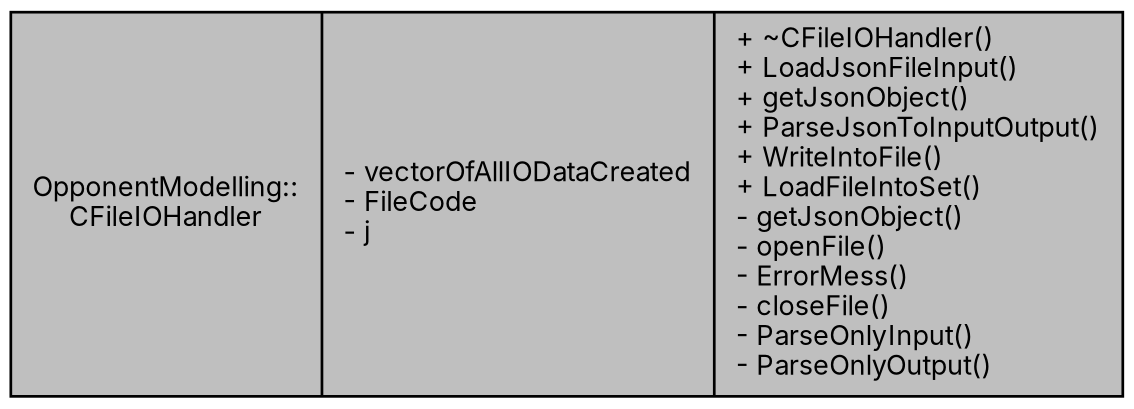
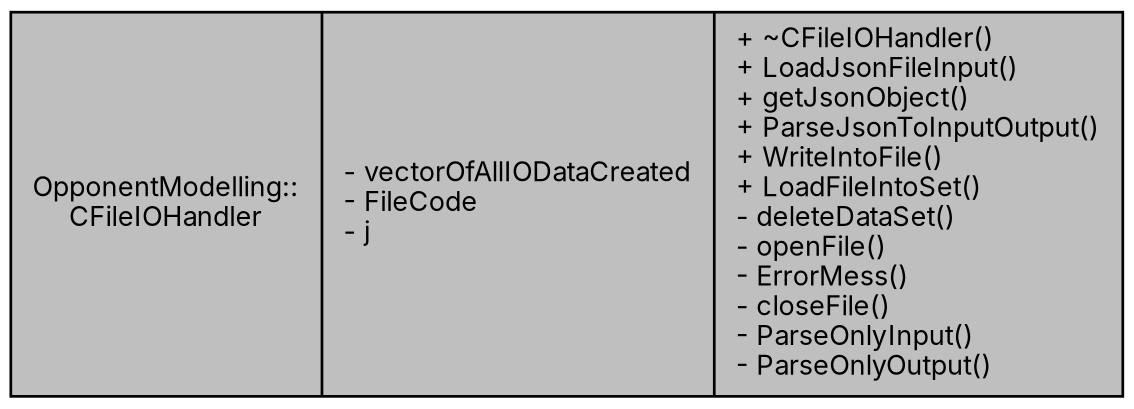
node "OpponentModelling::": text "- getJsonObject()" -> "- deleteDataSet()"
